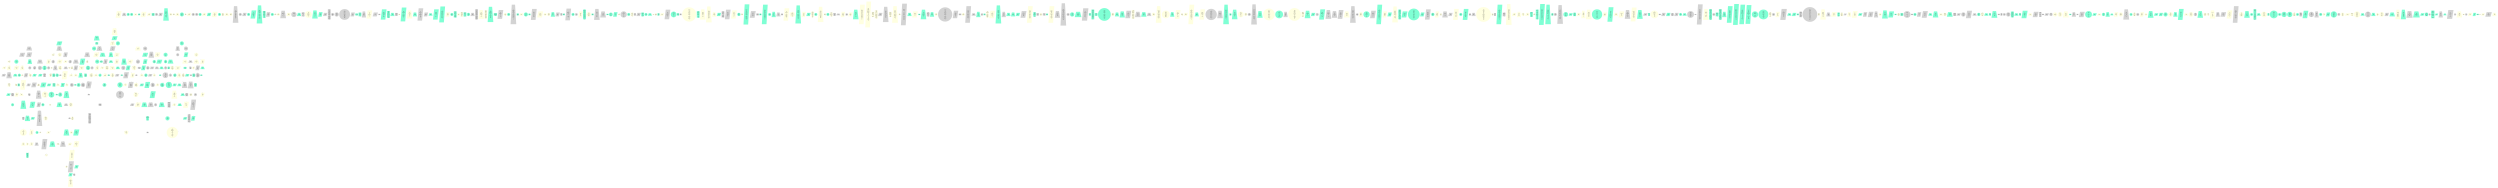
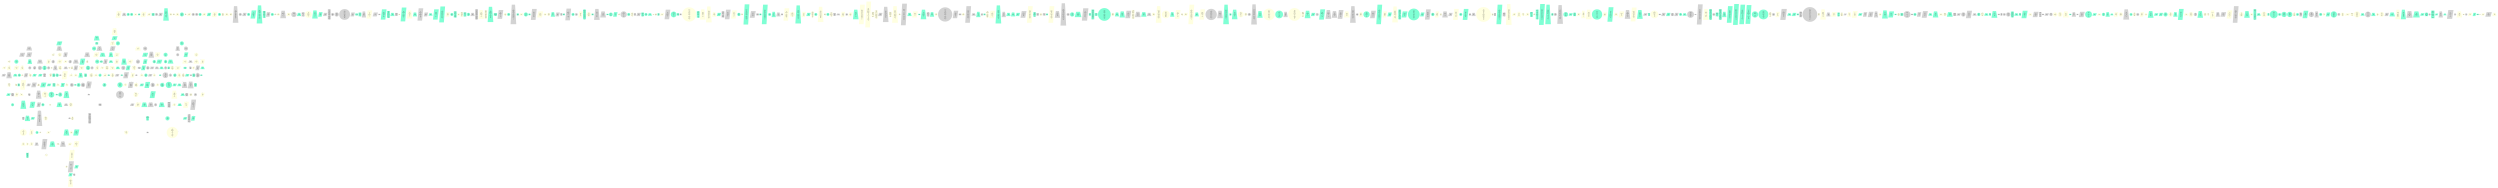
node "# 0x312f JUMPDEST JUMP": fillcolor aquamarine -> lightyellow
